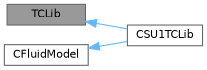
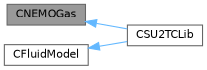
node "TCLib": label "TCLib" -> "CNEMOGas"
node "CSU1TCLib": label "CSU1TCLib" -> "CSU2TCLib"
